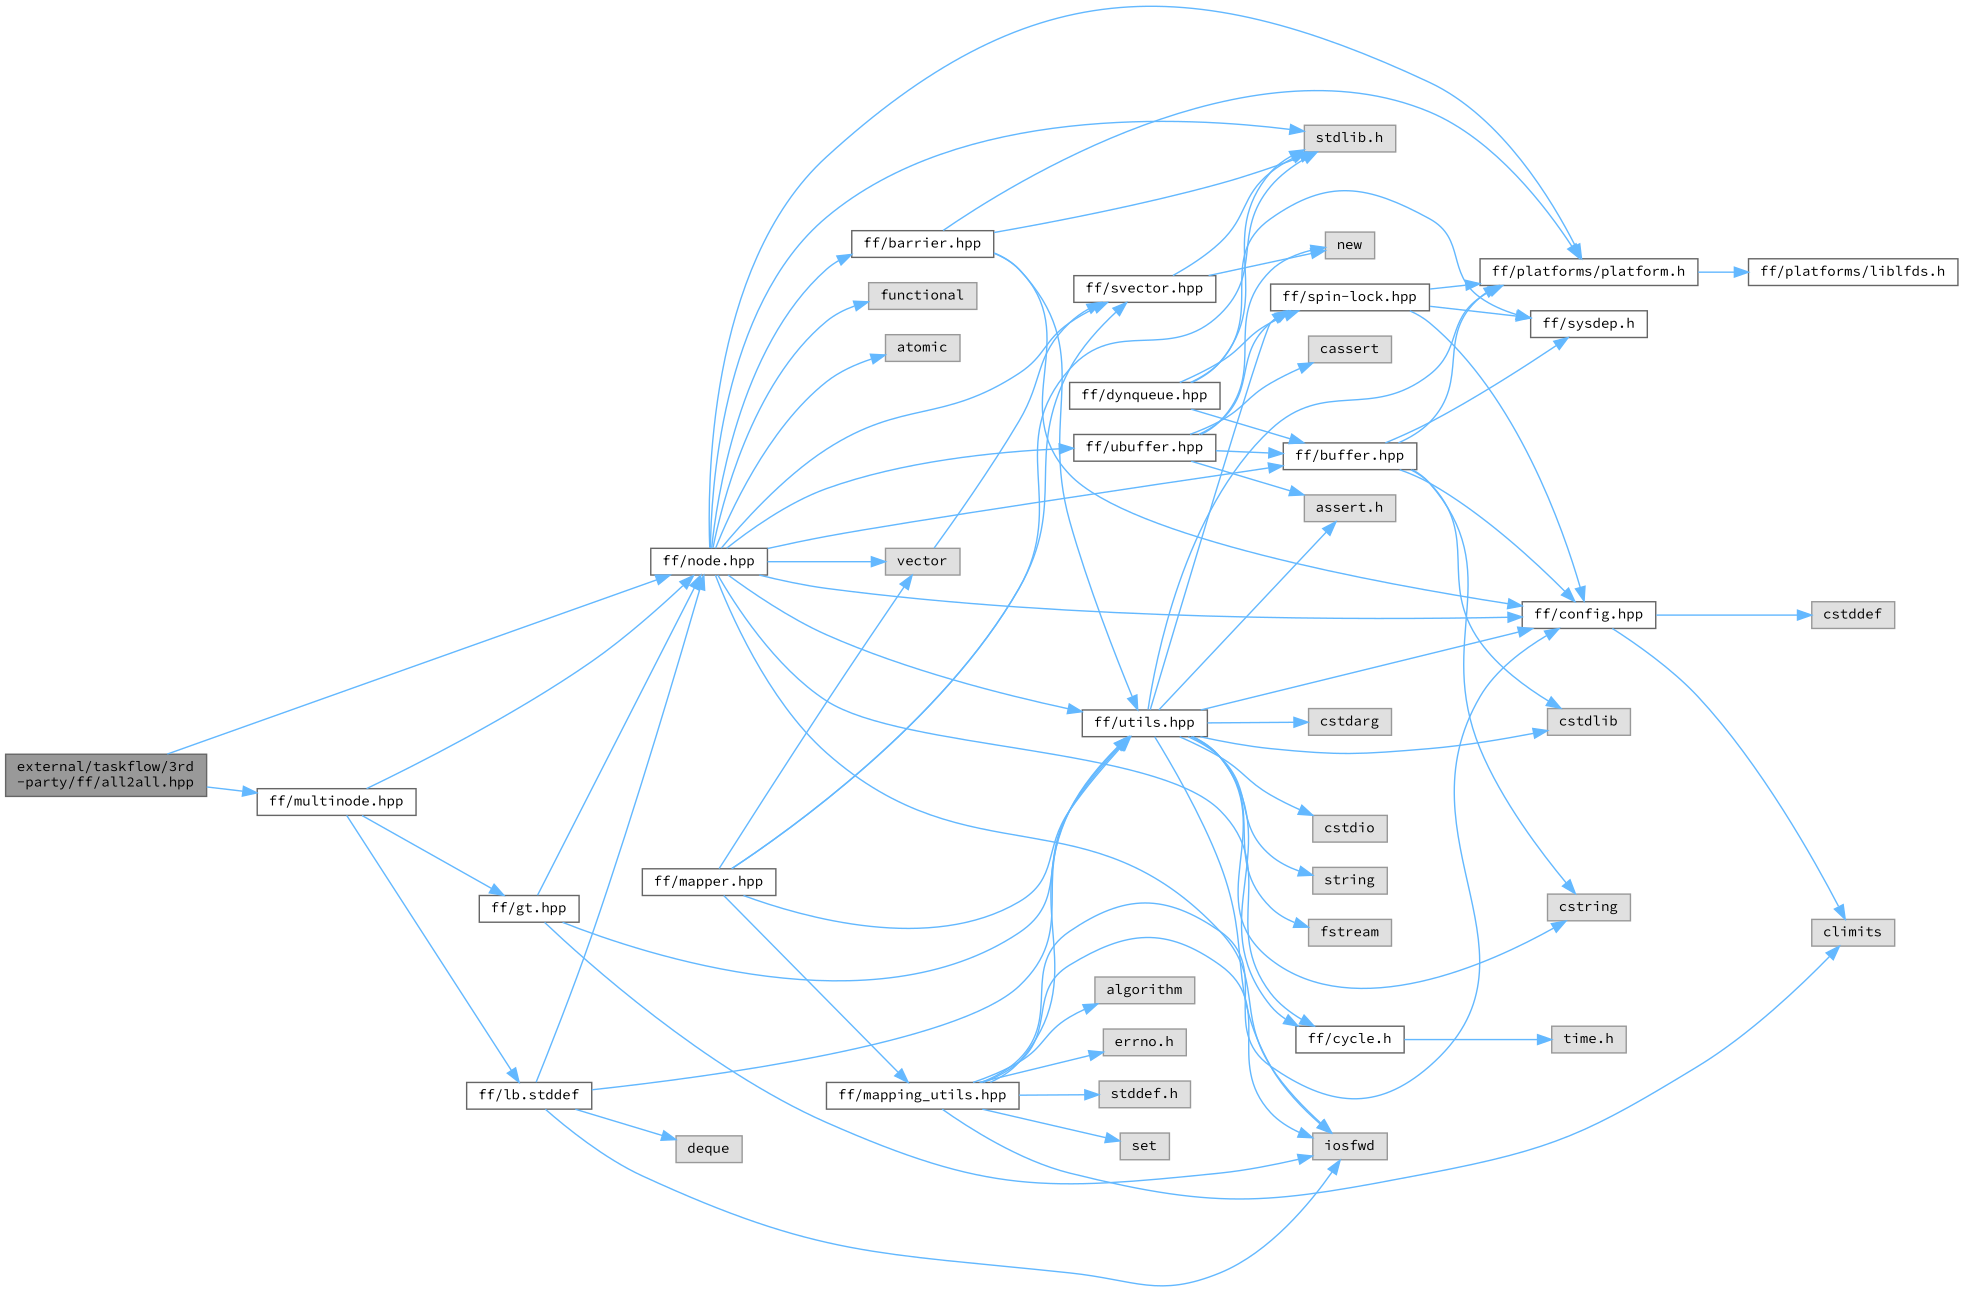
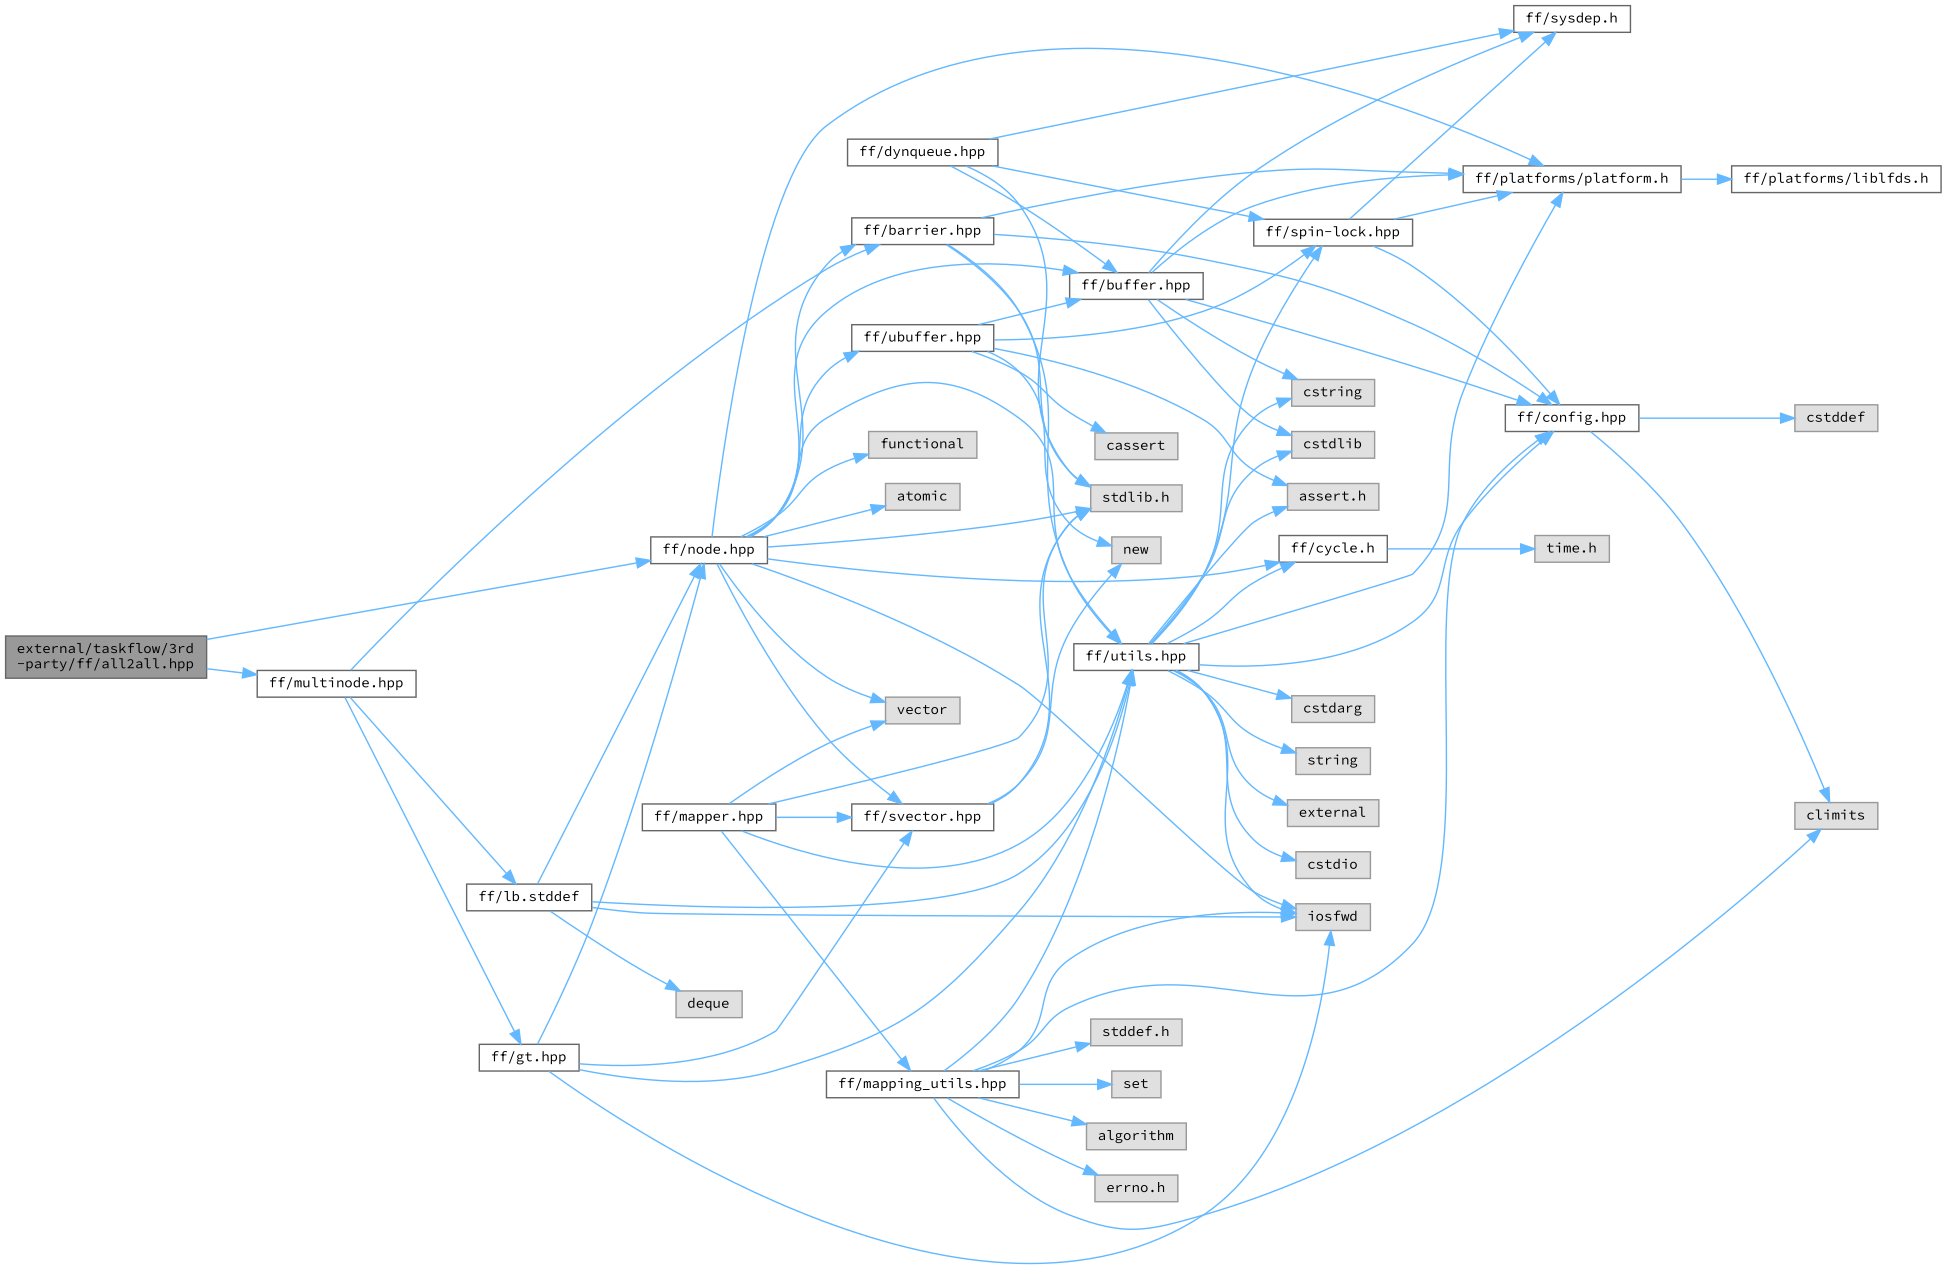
edge "vector" -> "ff/svector.hpp": now "ff/gt.hpp" -> "ff/svector.hpp"
edge "ff/node.hpp" -> "ff/config.hpp": removed
edge "ff/multinode.hpp" -> "ff/node.hpp": now "ff/multinode.hpp" -> "ff/barrier.hpp"
node "fstream": label "fstream" -> "external"
